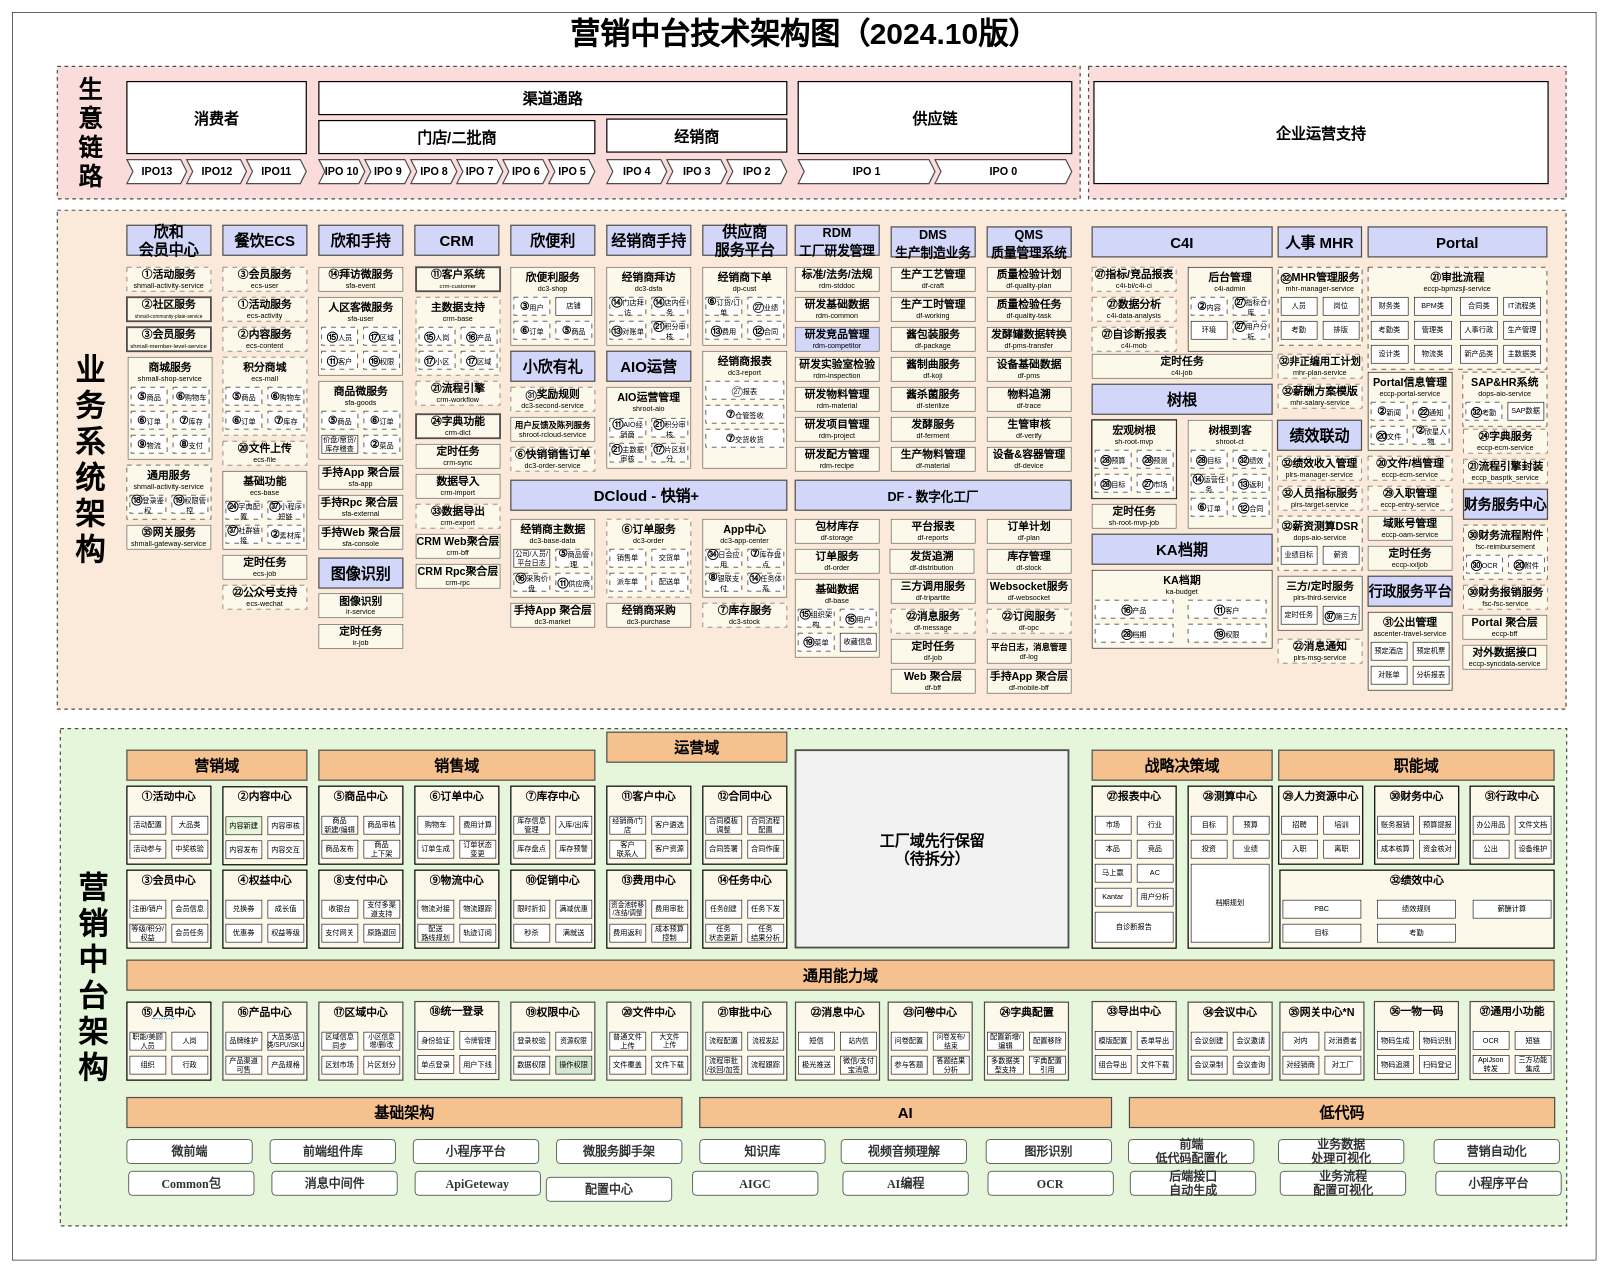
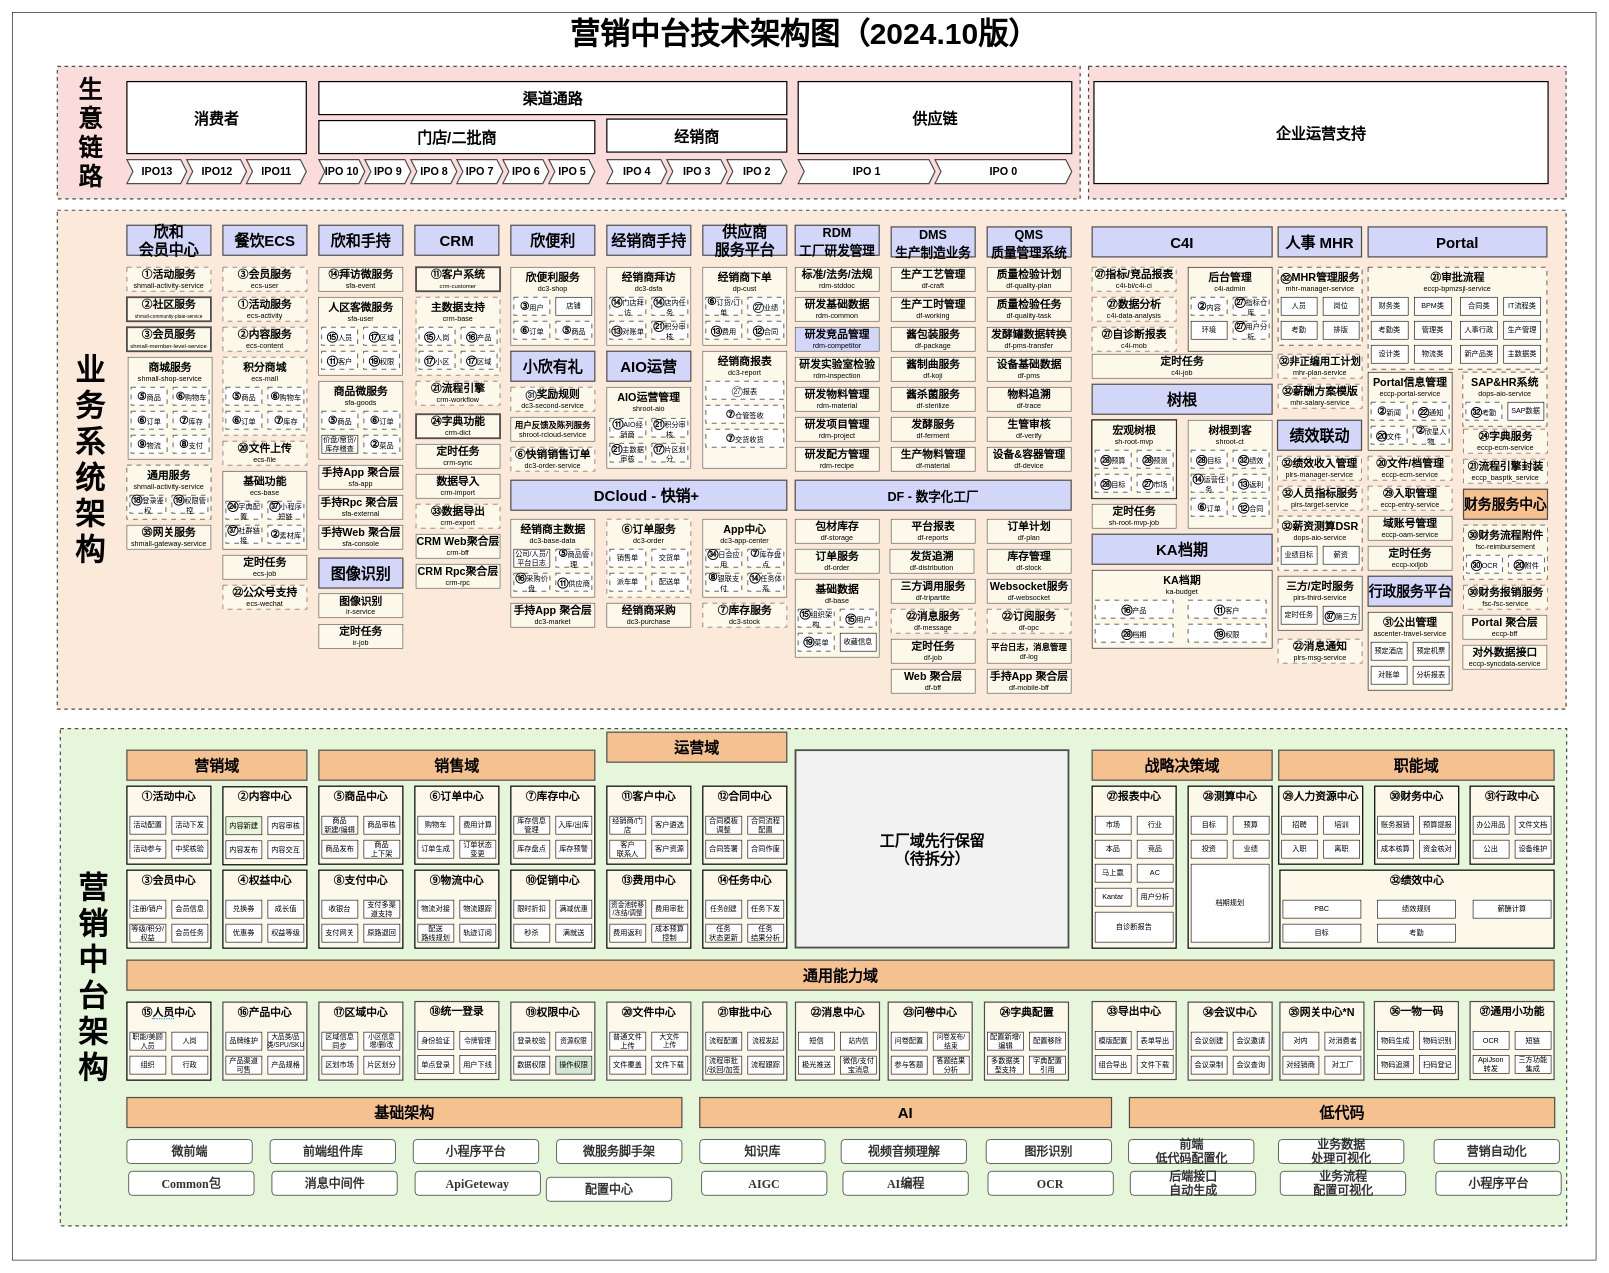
node "财务服务中心": fillcolor #d2d6f9 -> #f4c18f
node "大品类": label "大品类" -> "活动下发"
node "AIGC": moved (755, 1184) -> (764, 1184)
